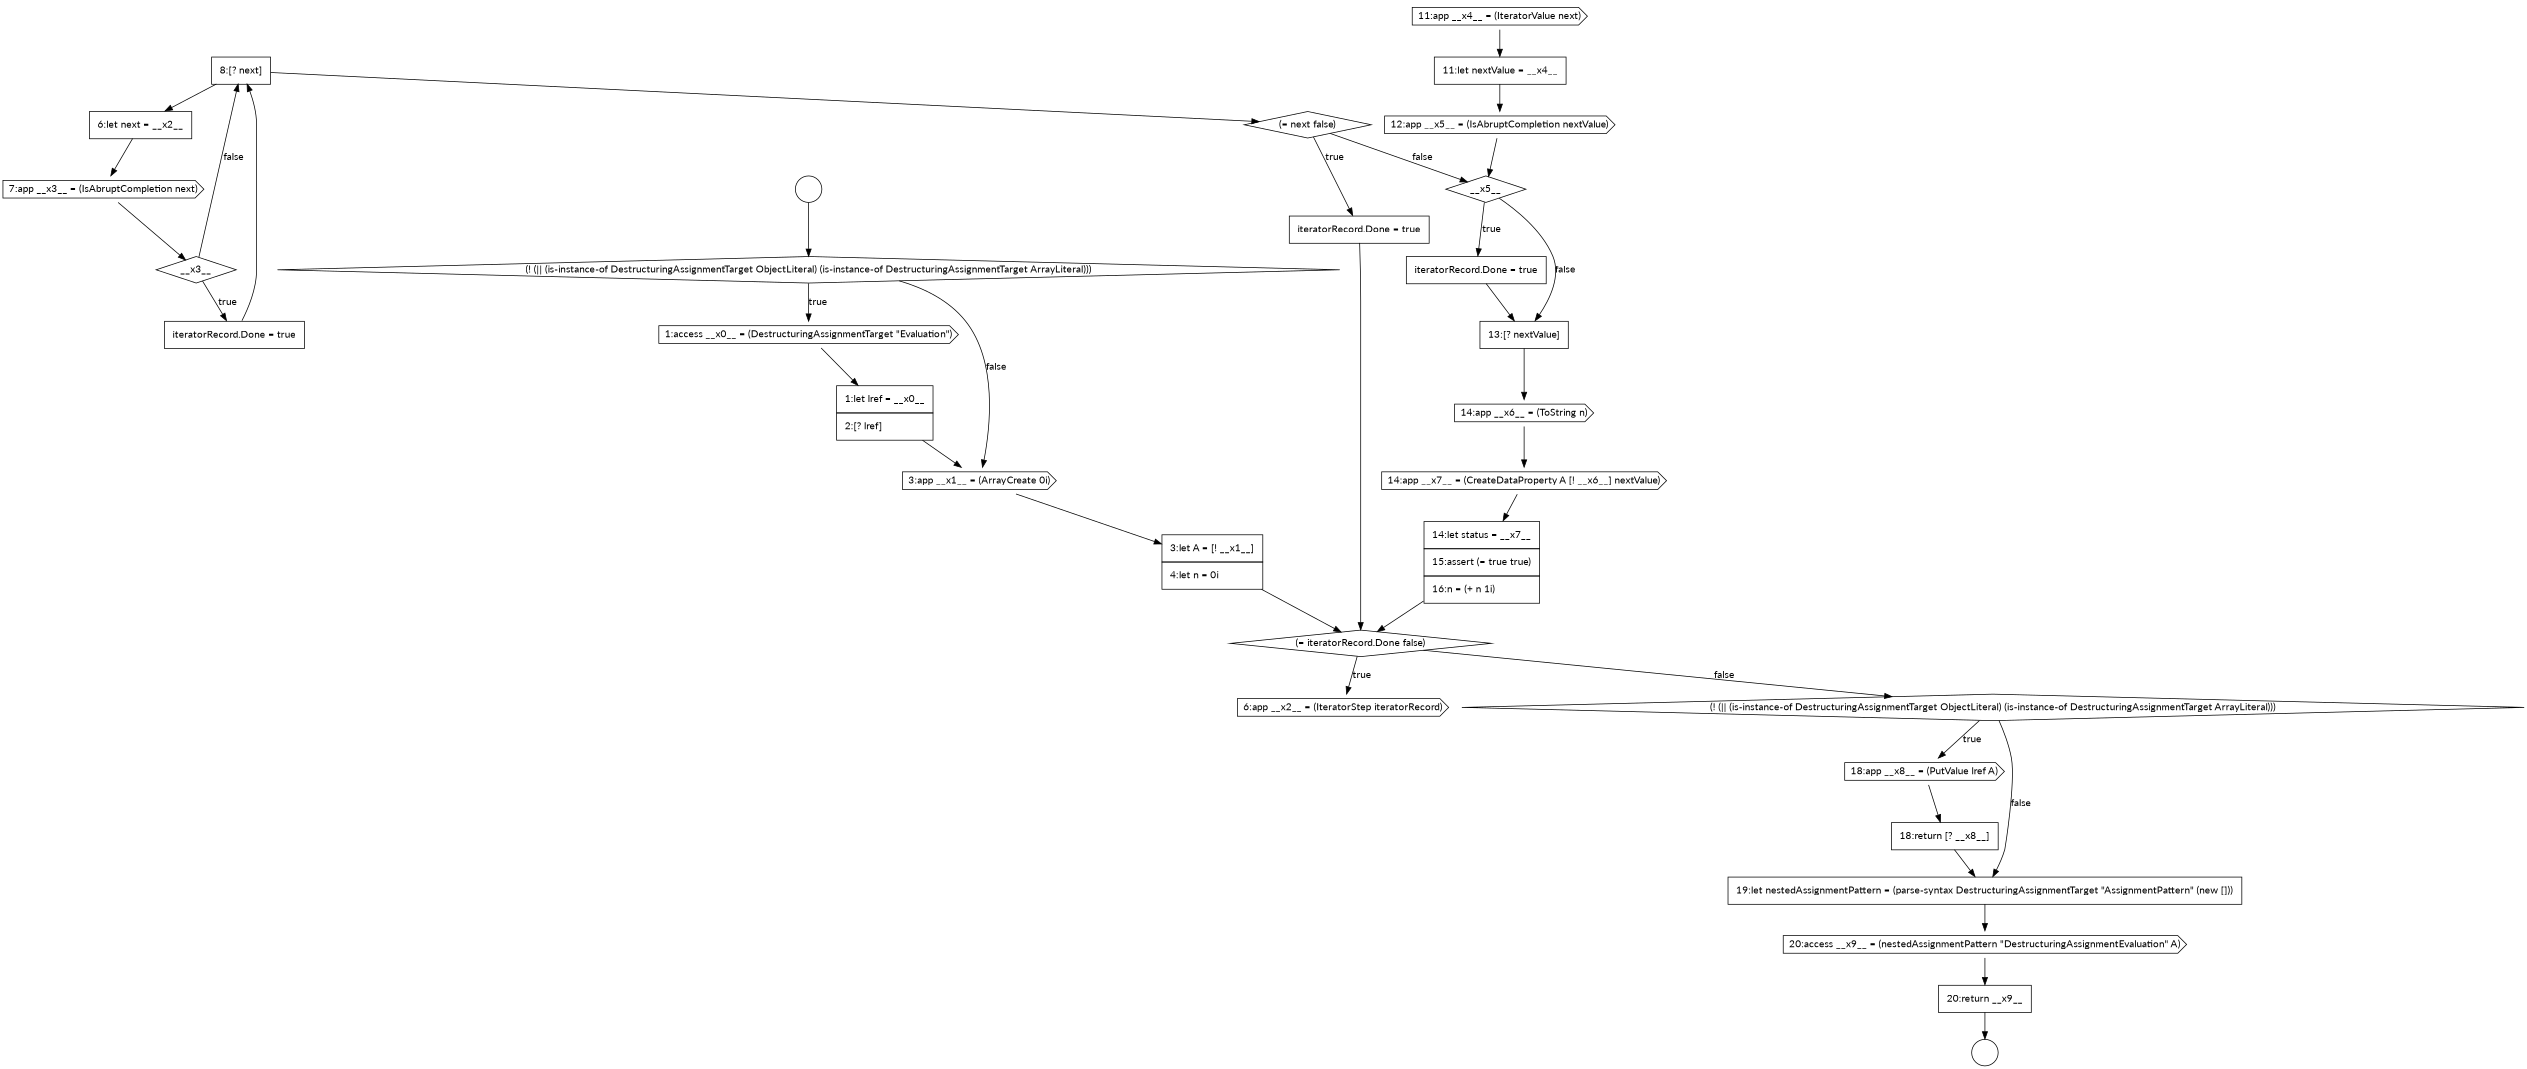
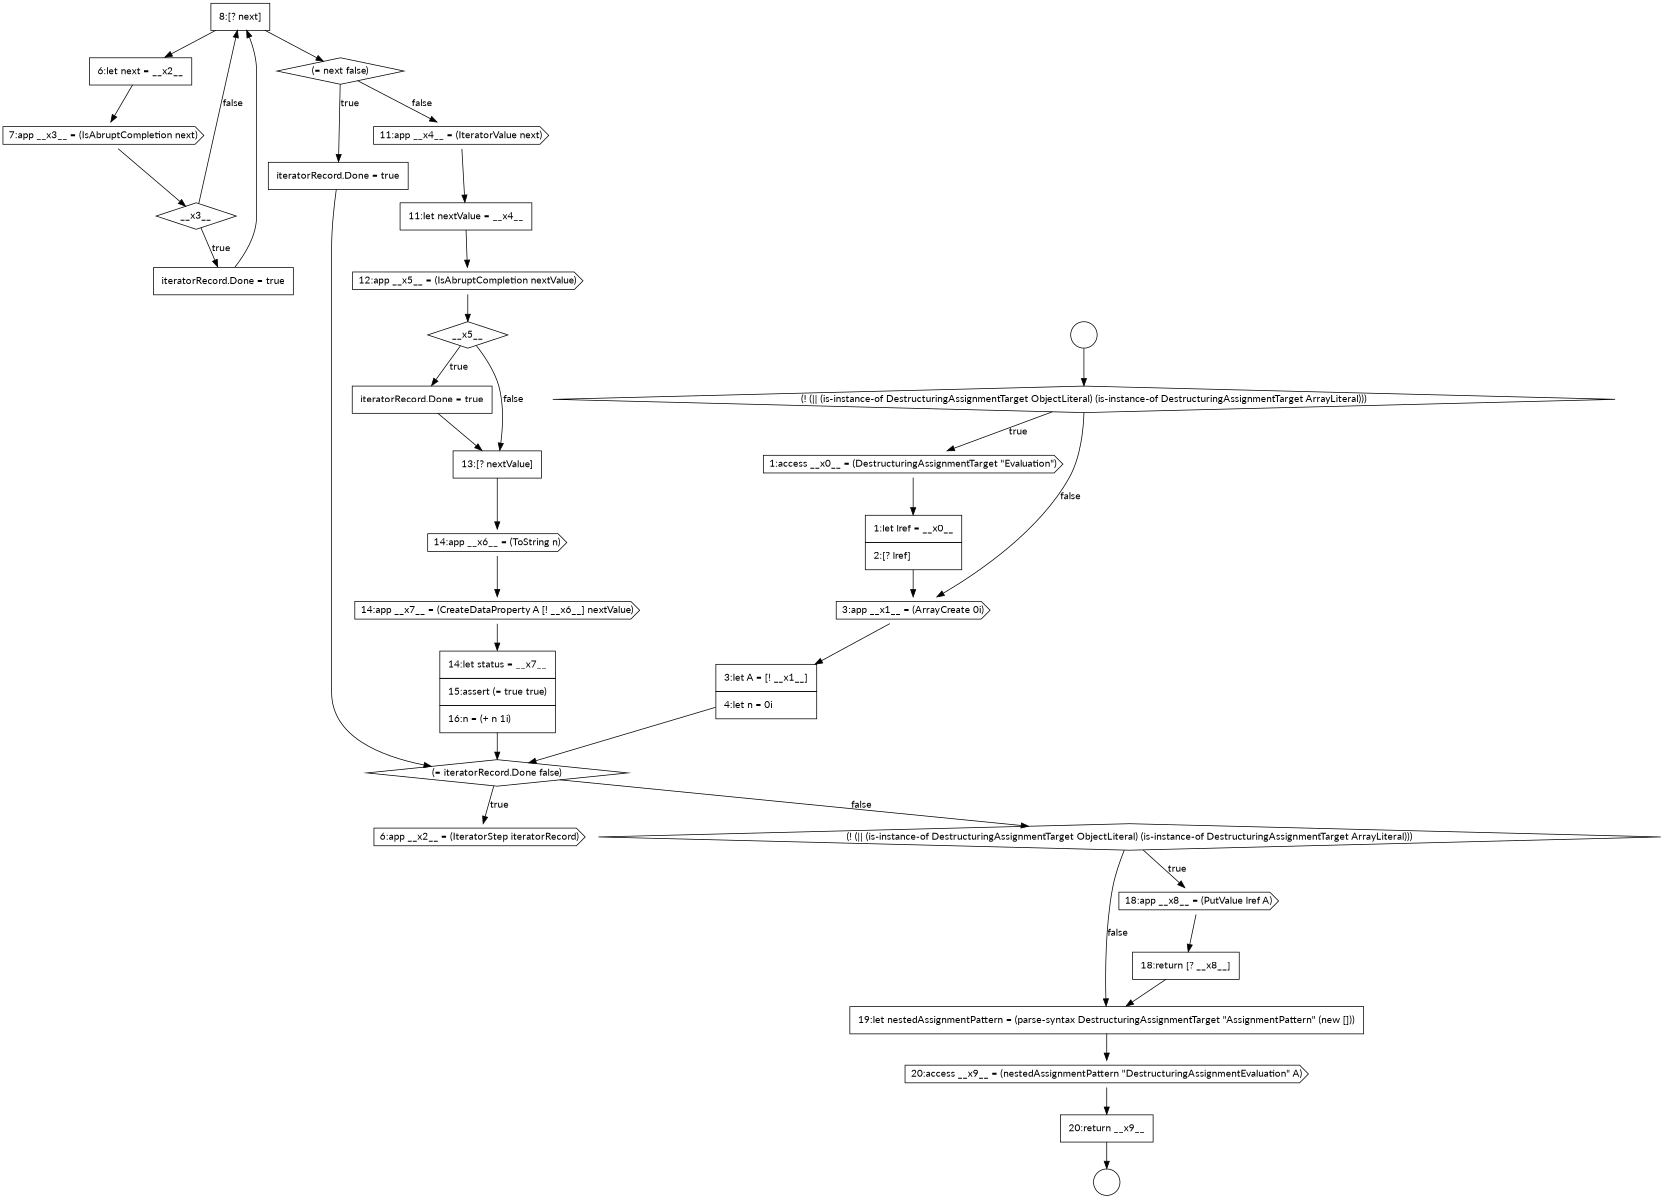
edge "(= next false)" -> "__x5__": now "(= next false)" -> "11:app __x4__ = (IteratorValue next)"
